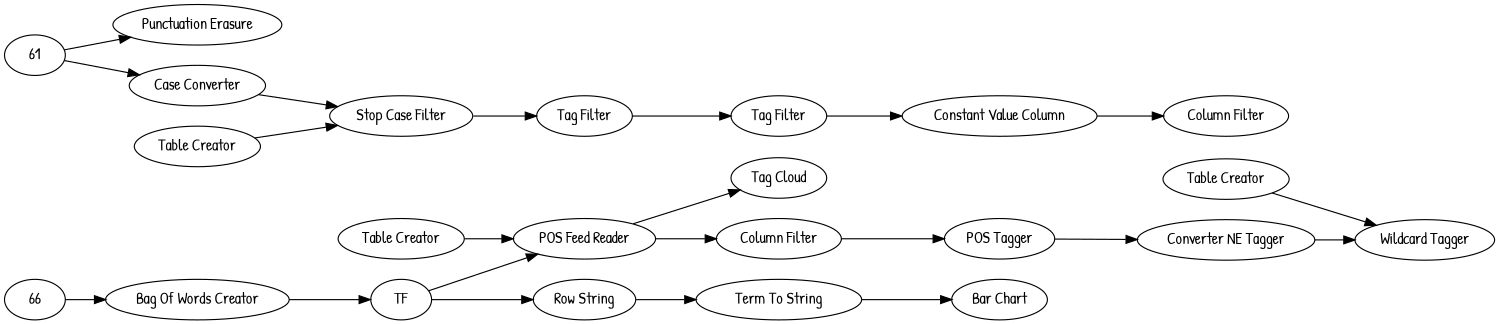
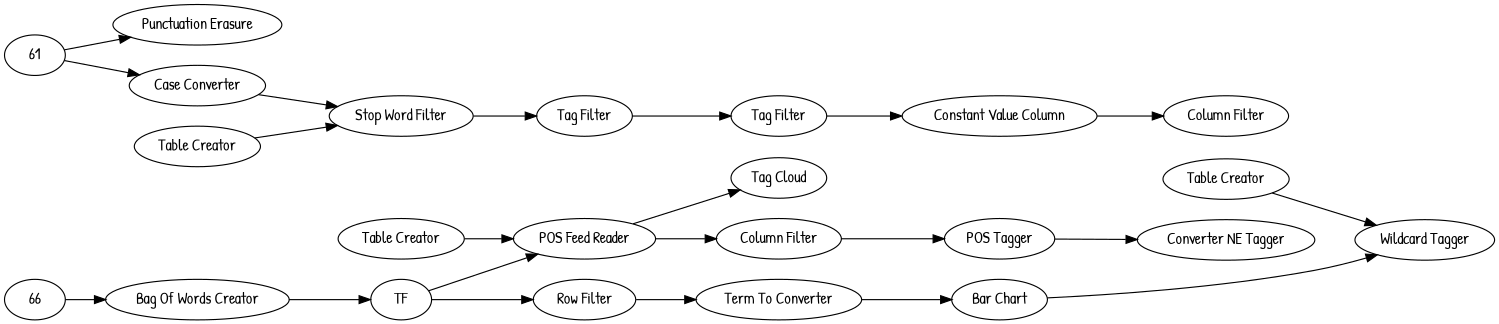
node "Stop Case Filter": label "Stop Case Filter" -> "Stop Word Filter"
edge "Converter NE Tagger" -> "Wildcard Tagger": now "Bar Chart" -> "Wildcard Tagger"
node "Row String": label "Row String" -> "Row Filter"
node "Term To String": label "Term To String" -> "Term To Converter"
